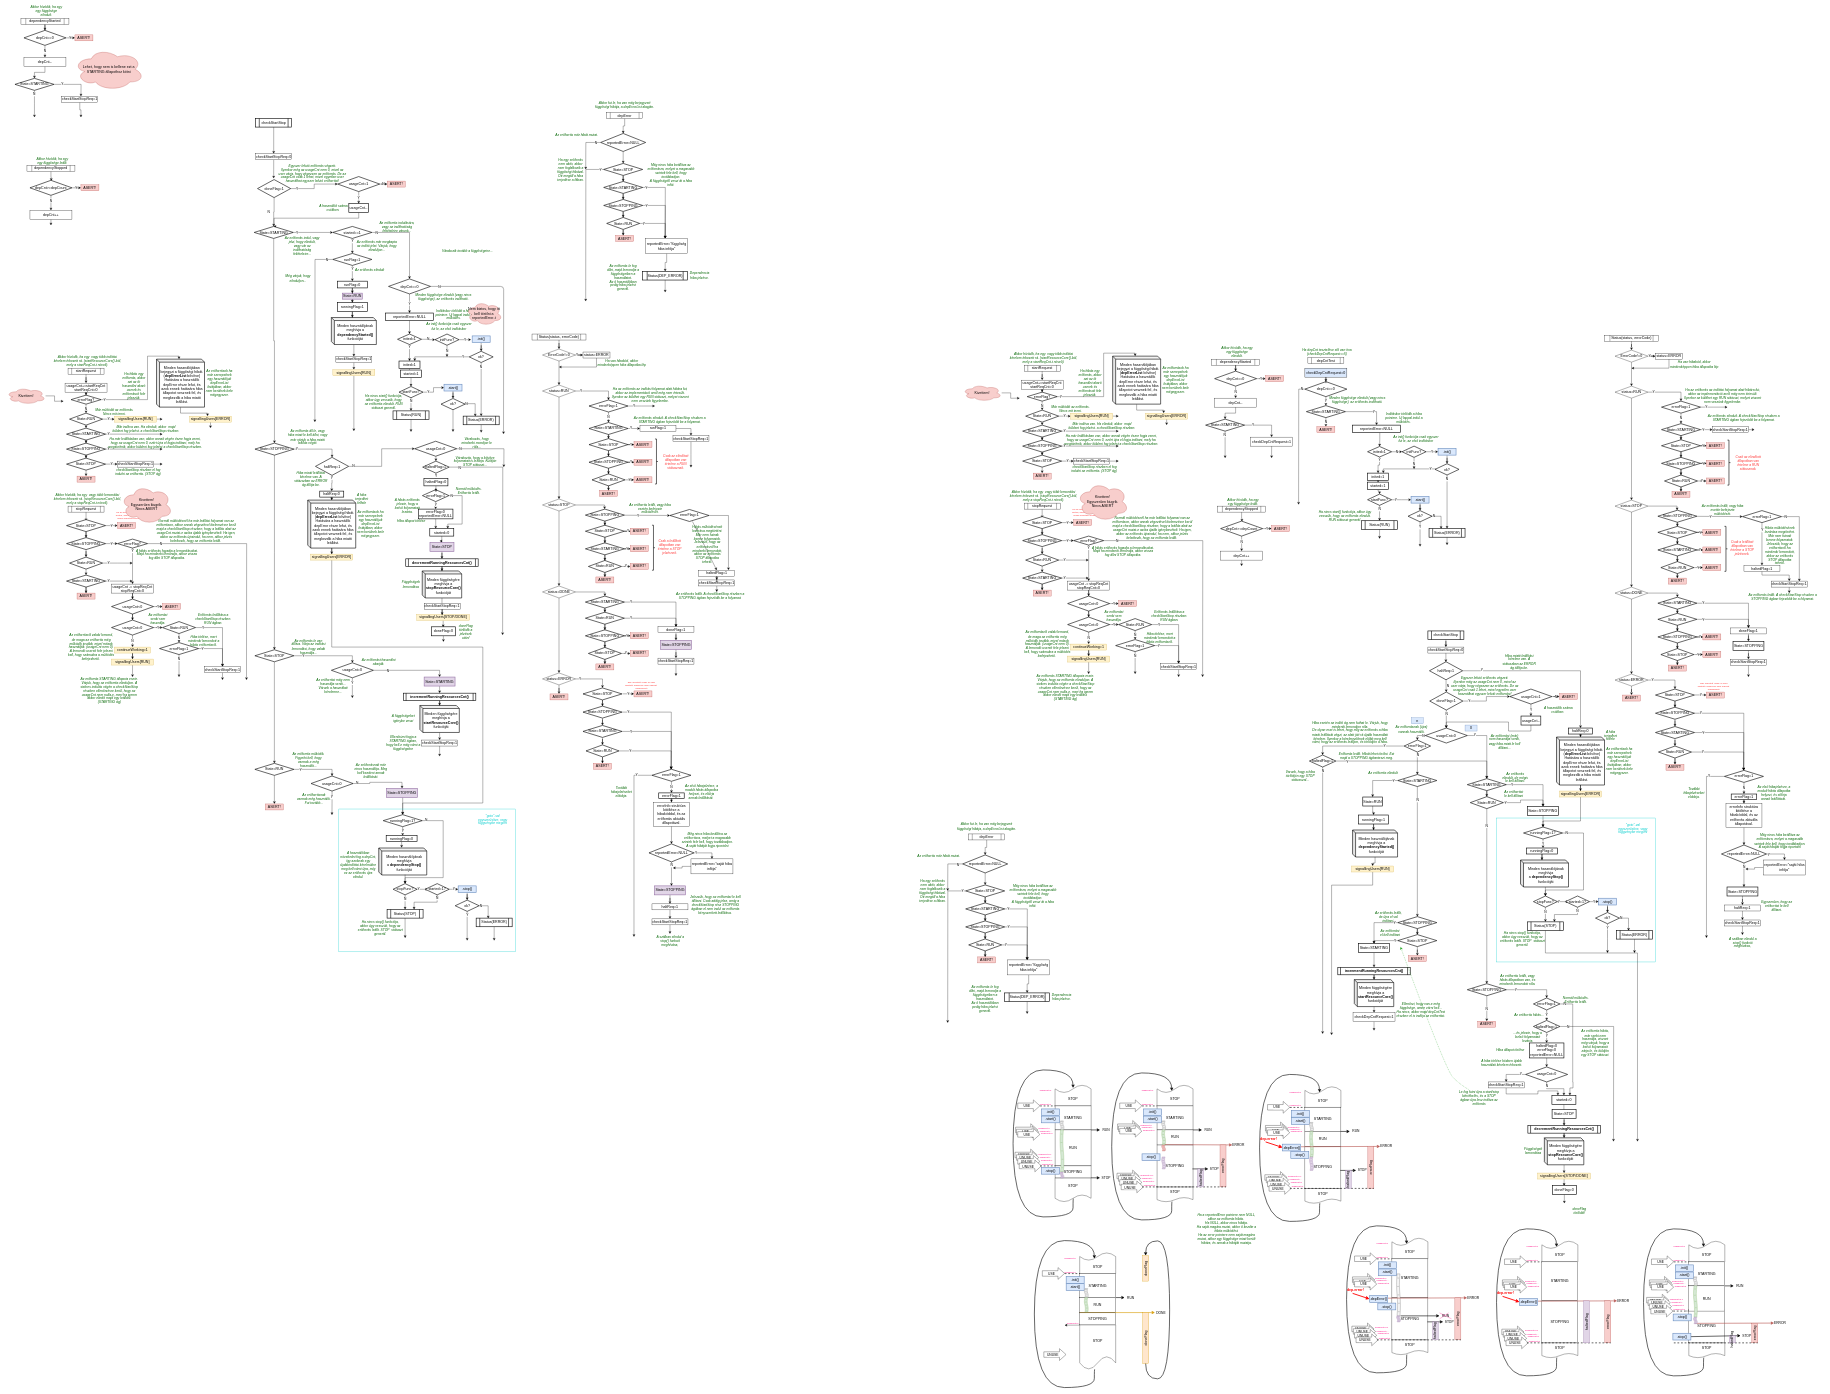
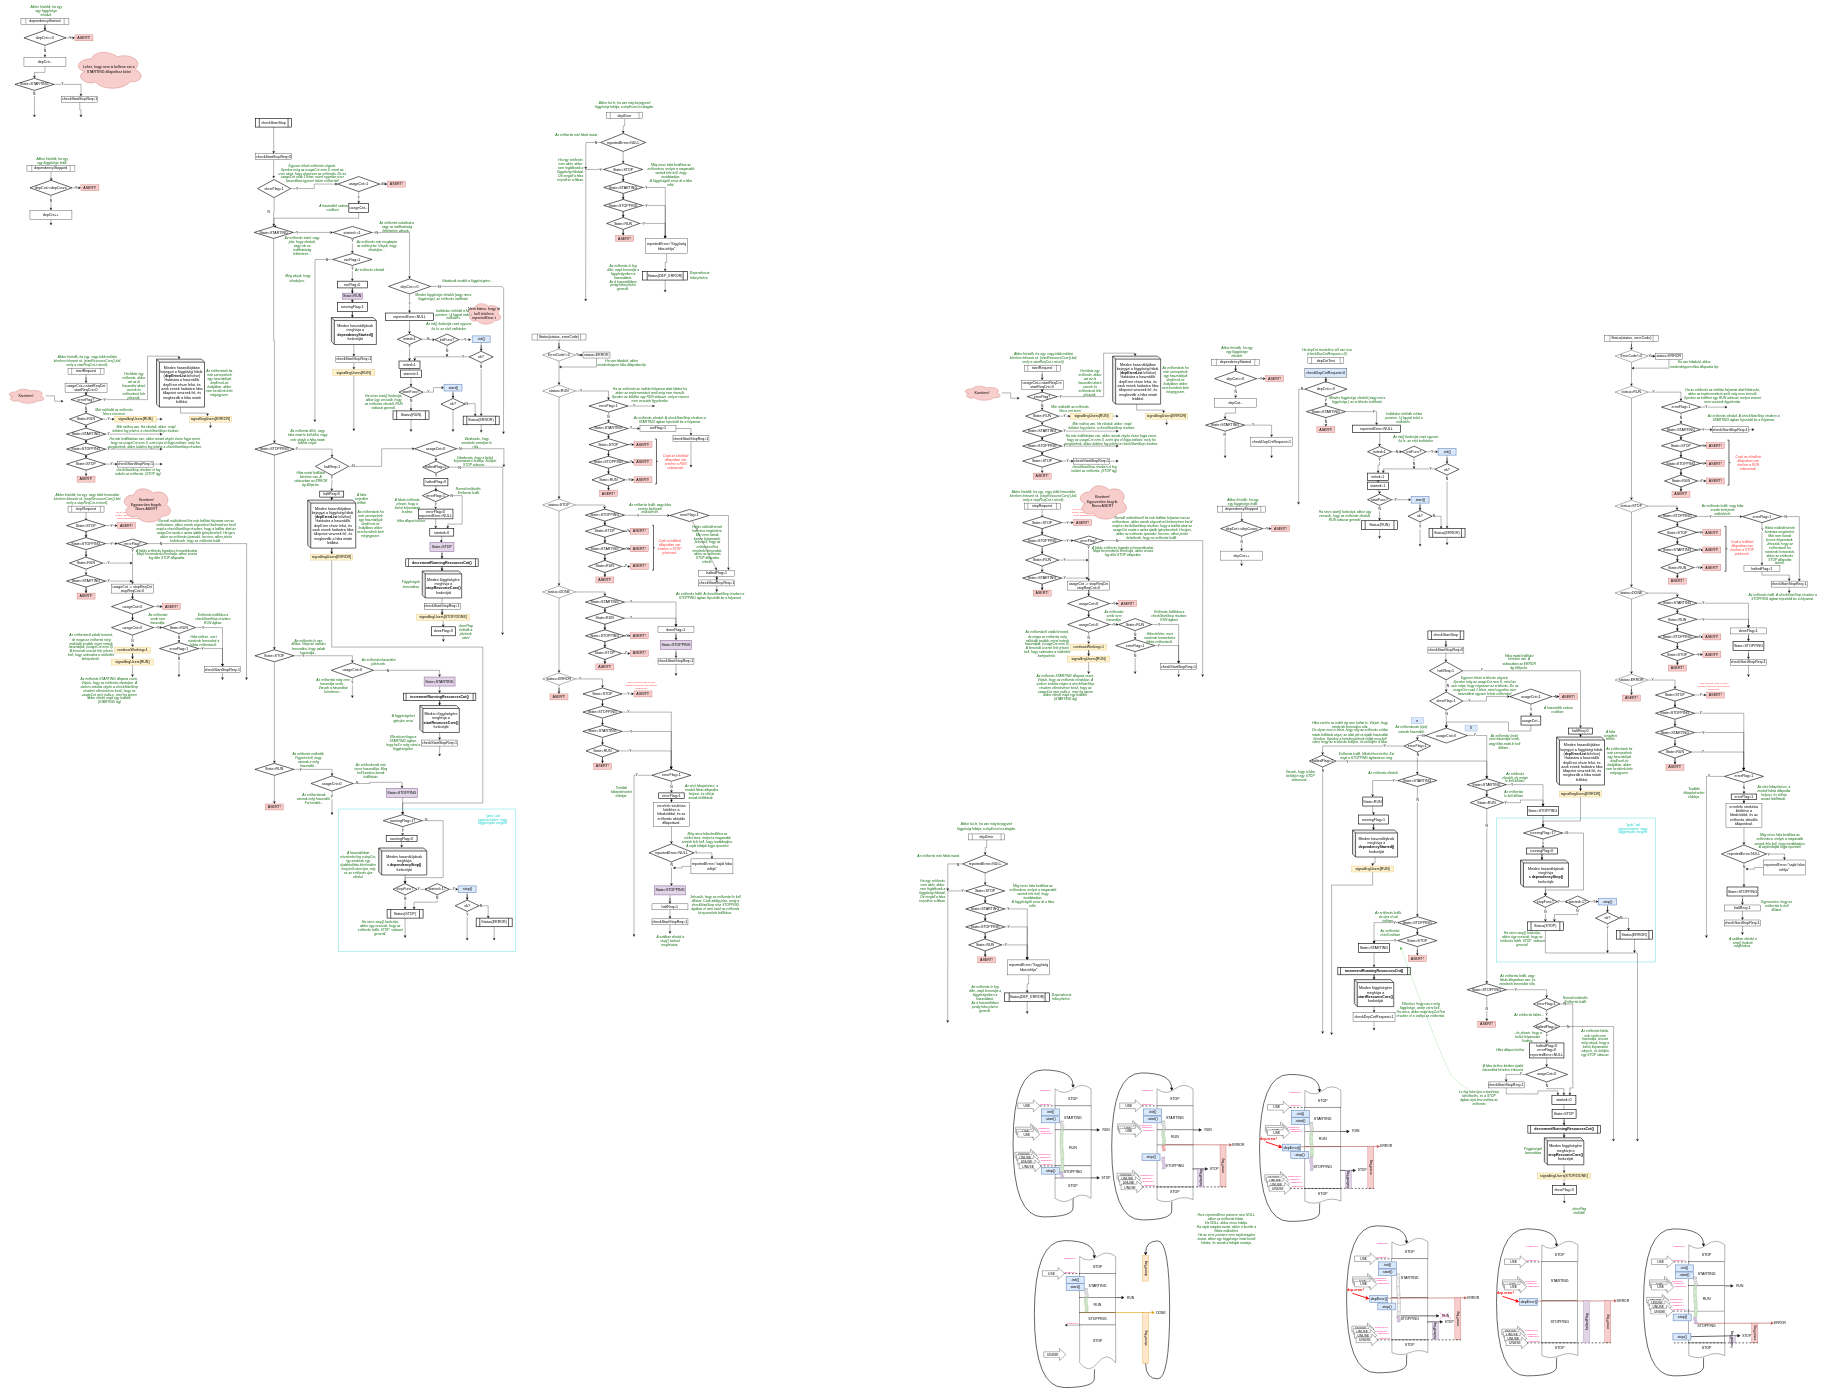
node "Várakozik tovább a függőségeire...": moved (467, 251) -> (467, 281)
node "Várakozás, hogy a bővítve folyamatait is lezárja. Küldjön STOP státuszt...": label "Várakozás, hogy a bővítve folyamatait is lezárja. Küldjön STOP státuszt..." -> "Várakozás, hogy a belső folyamatait is lezárja. Küldjön STOP státuszt..."
node "Az erőforrást használni akarják.": label "Az erőforrást használni akarják." -> "Az erőforrást használni jelzésnek."
node "A hiba törlése közben újabb használati kérelem érkezett.": moved (1501, 1064) -> (1503, 1068)
